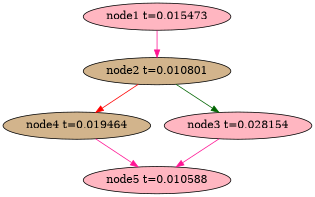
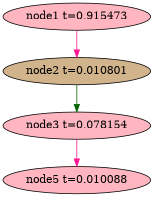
node "node1 t=0.015473": label "node1 t=0.015473" -> "node1 t=0.915473"
node "node4 t=0.019464": removed
node "node3 t=0.028154": label "node3 t=0.028154" -> "node3 t=0.078154"
node "node5 t=0.010588": label "node5 t=0.010588" -> "node5 t=0.010088"
